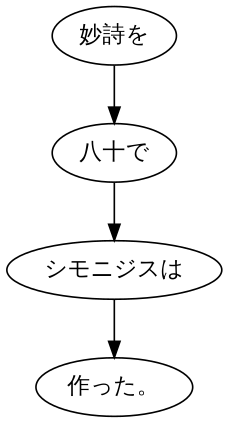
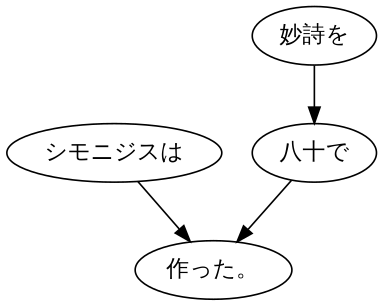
edge "八十で" -> "シモニジスは": now "八十で" -> "作った。"
